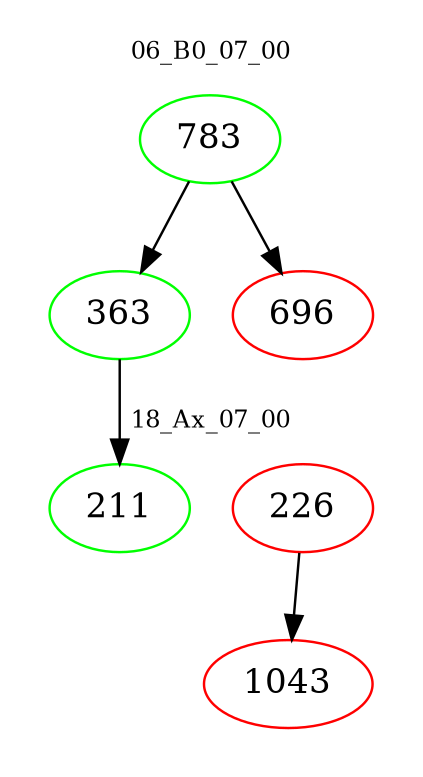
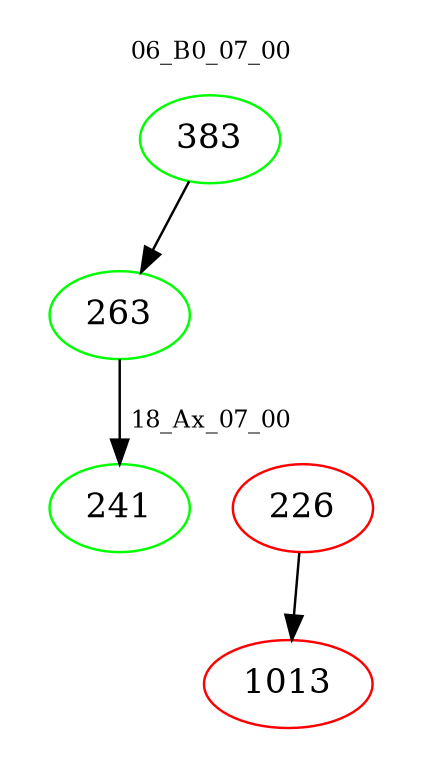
node "783": label "783" -> "383"
node "363": label "363" -> "263"
node "696": removed
node "211": label "211" -> "241"
node "1043": label "1043" -> "1013"
